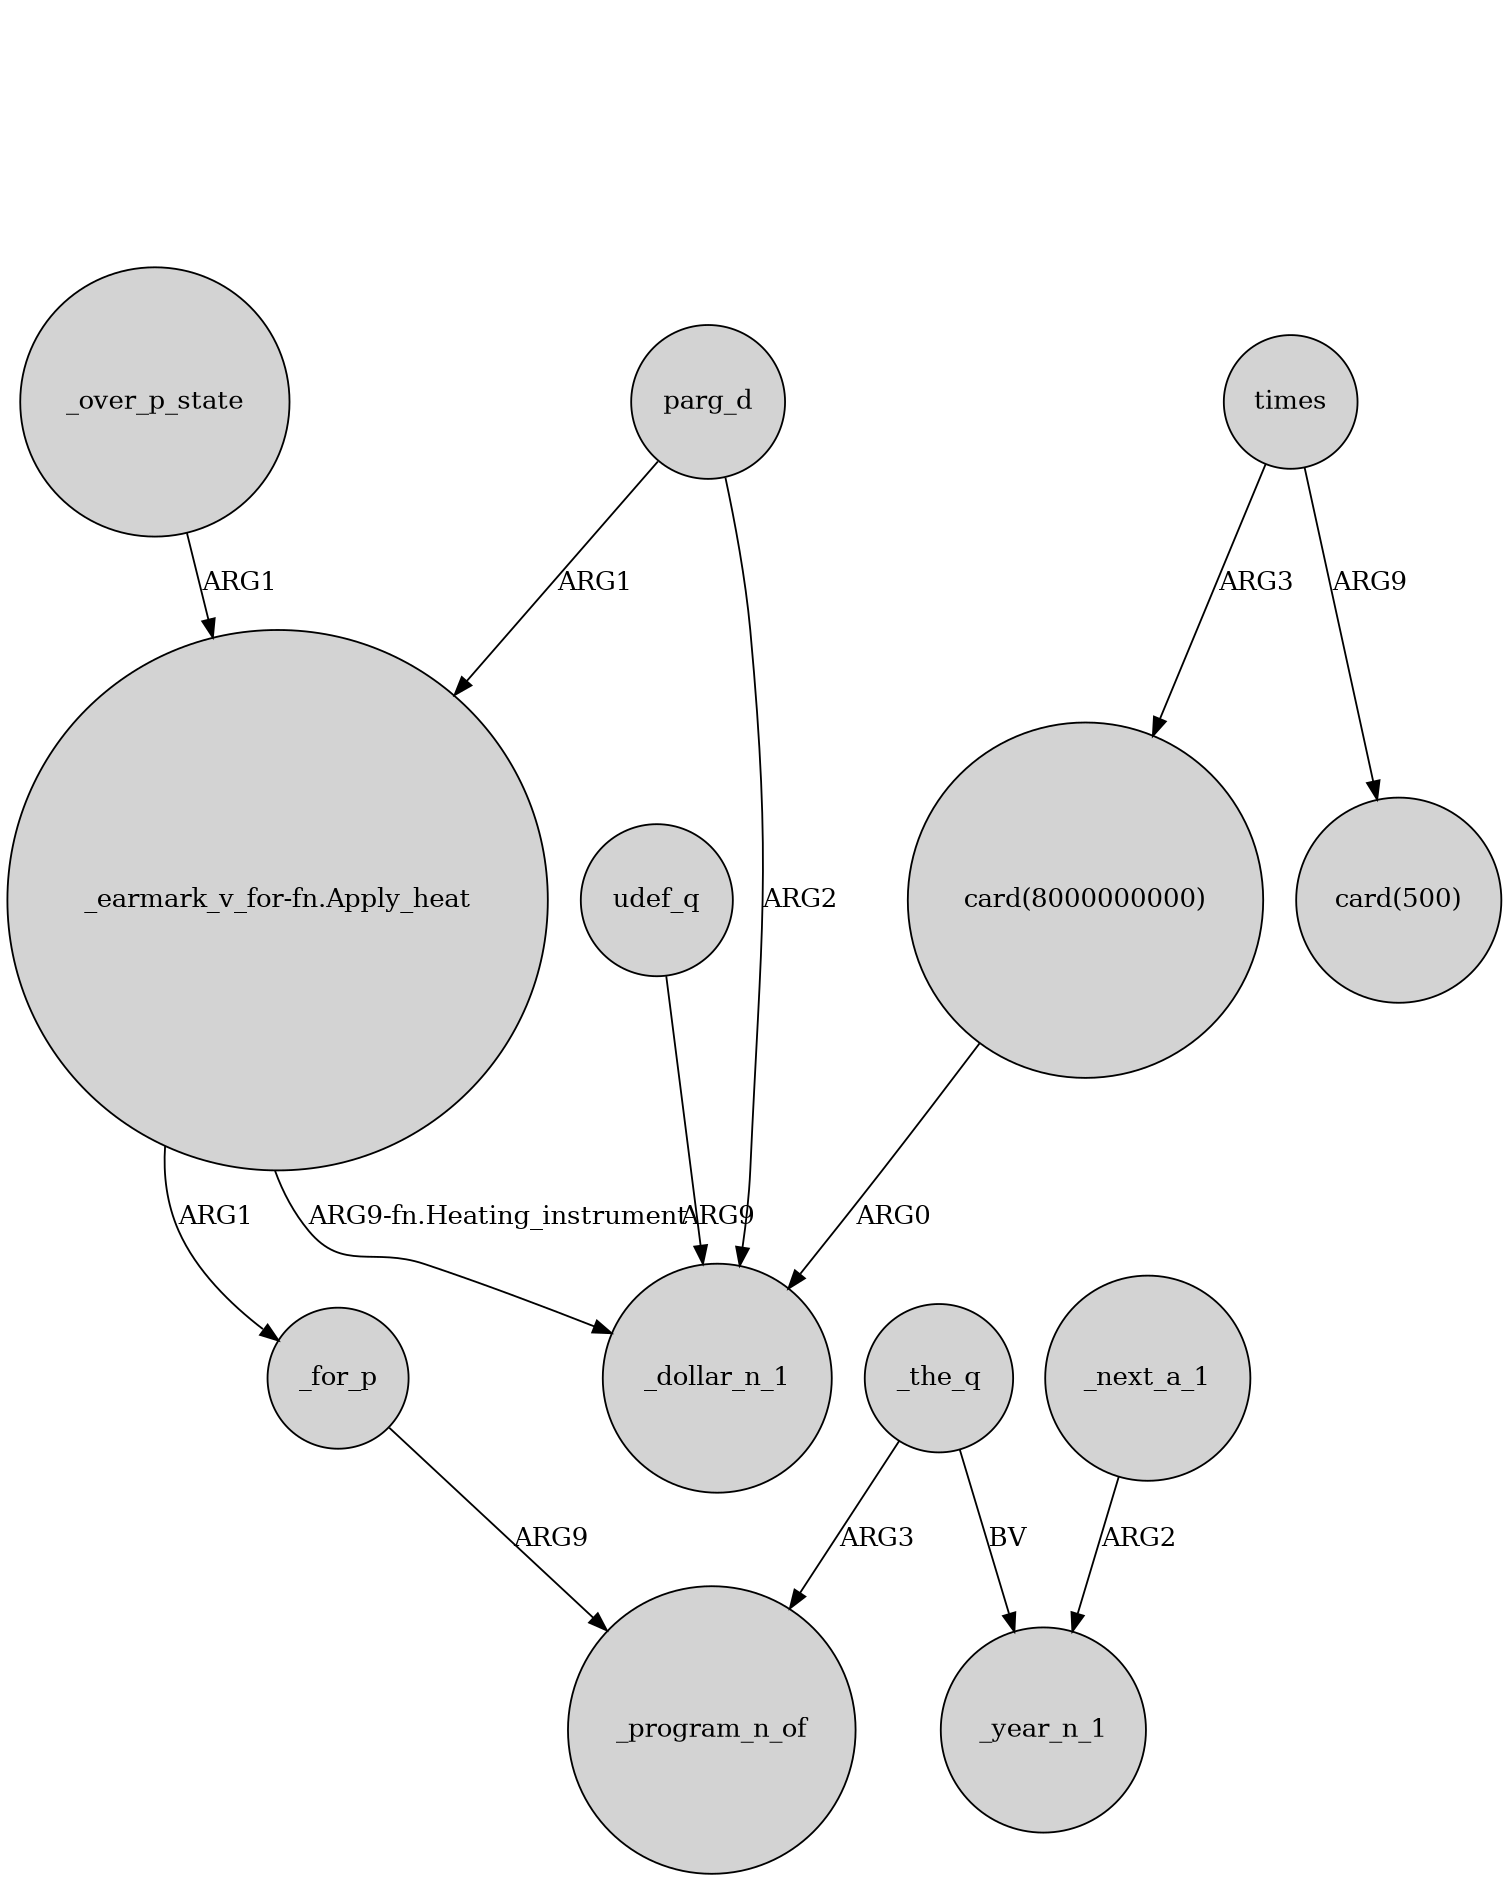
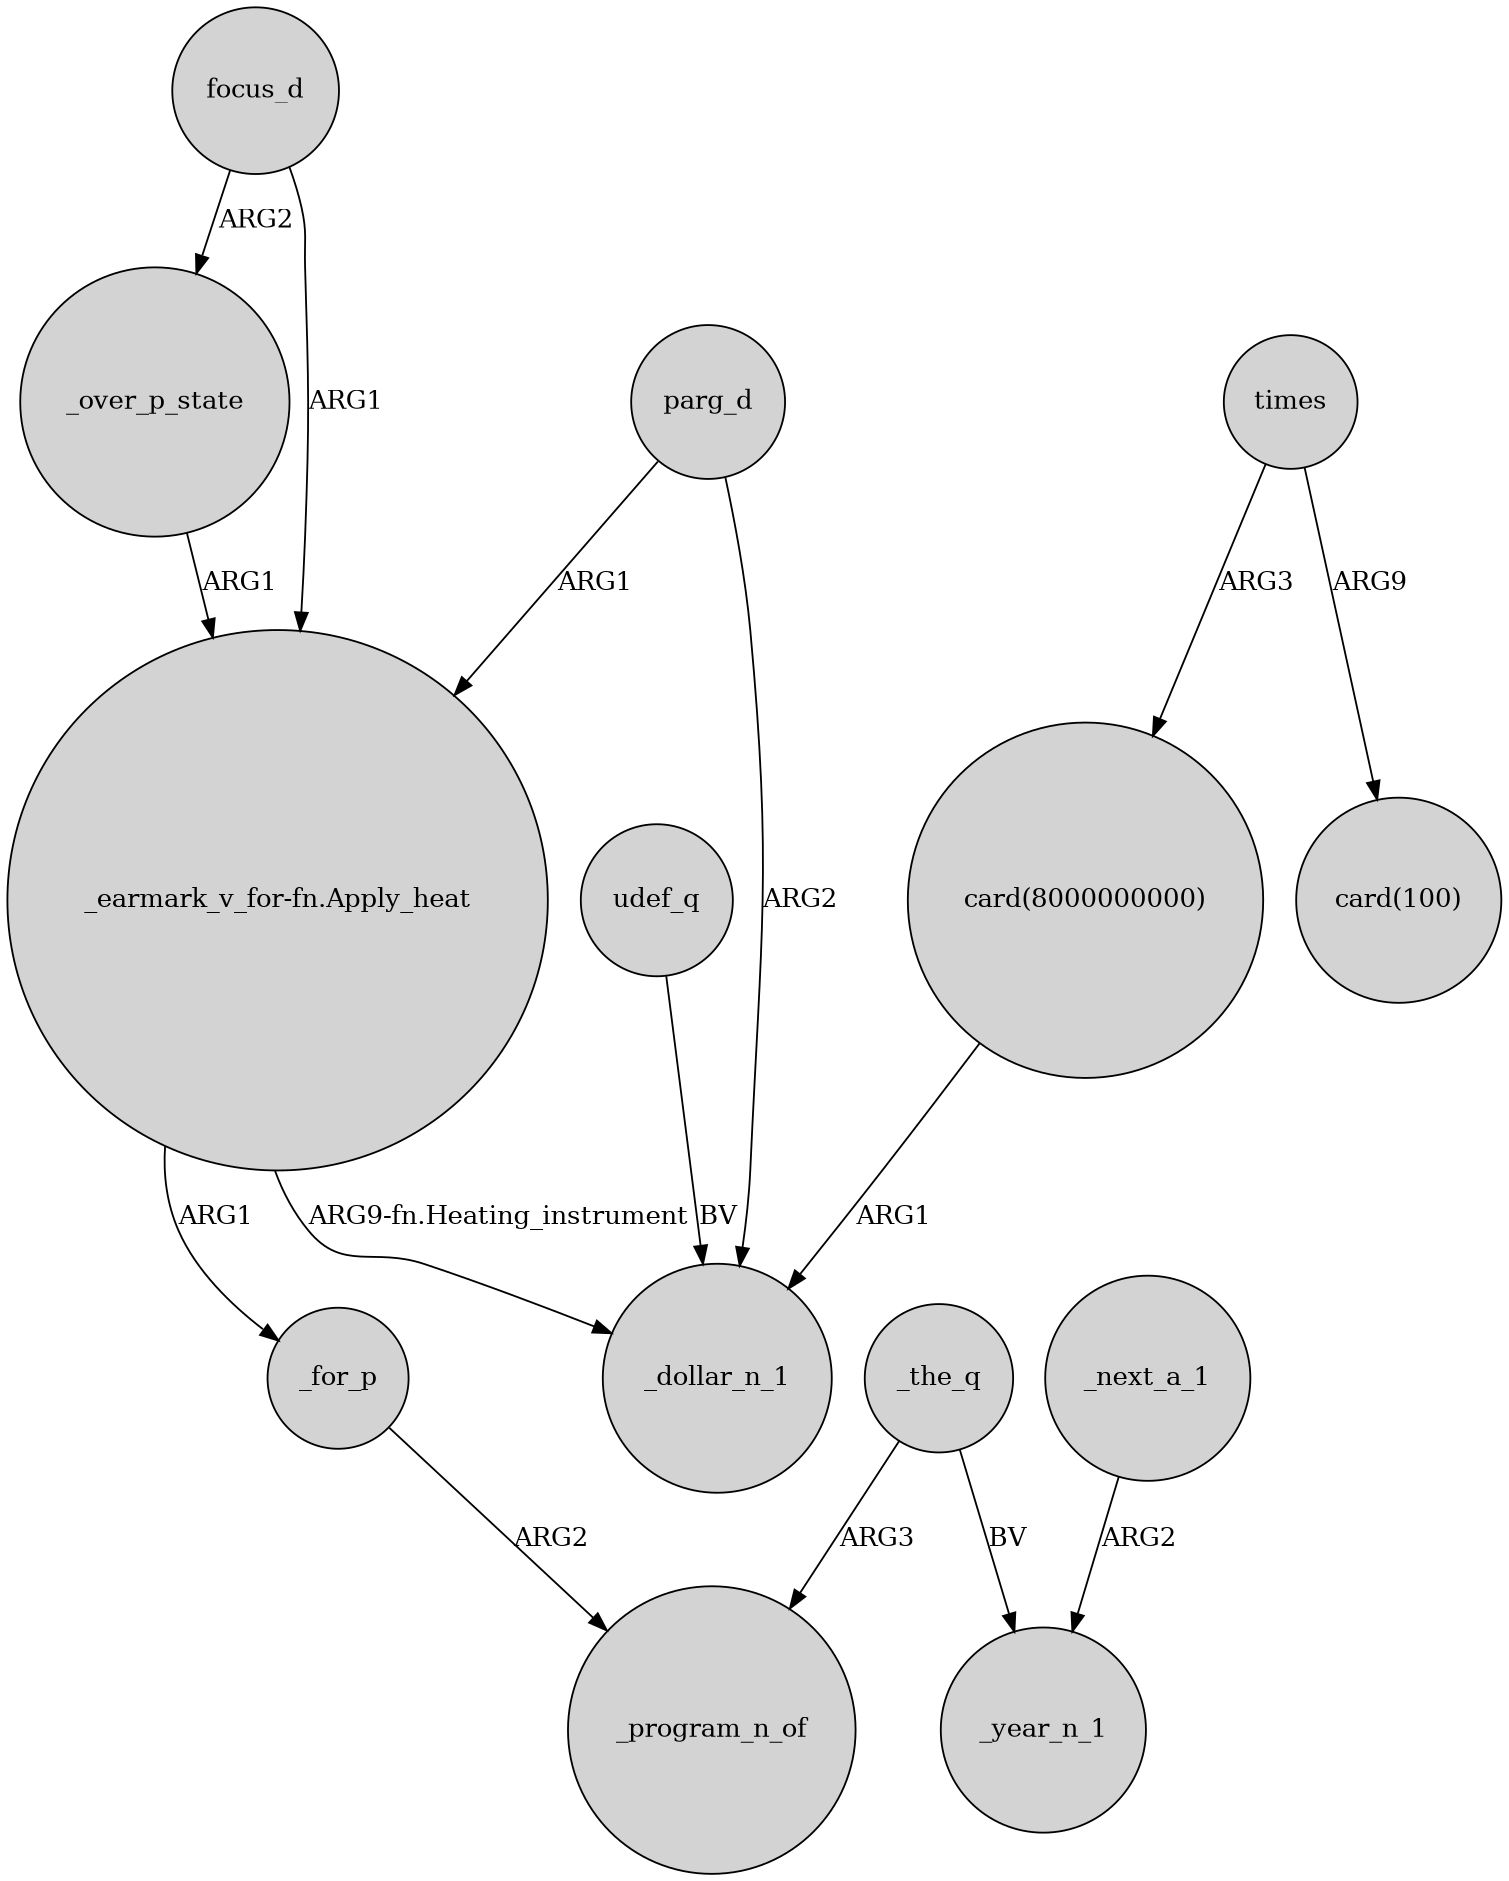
node "focus_d": added
node "card(500)": label "card(500)" -> "card(100)"
edge "udef_q" -> "_dollar_n_1": label "ARG9" -> "BV"
edge "card(8000000000)" -> "_dollar_n_1": label "ARG0" -> "ARG1"
edge "_for_p" -> "_program_n_of": label "ARG9" -> "ARG2"
